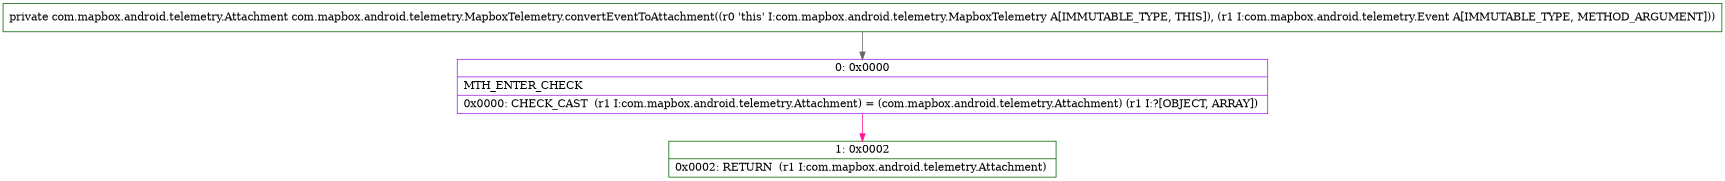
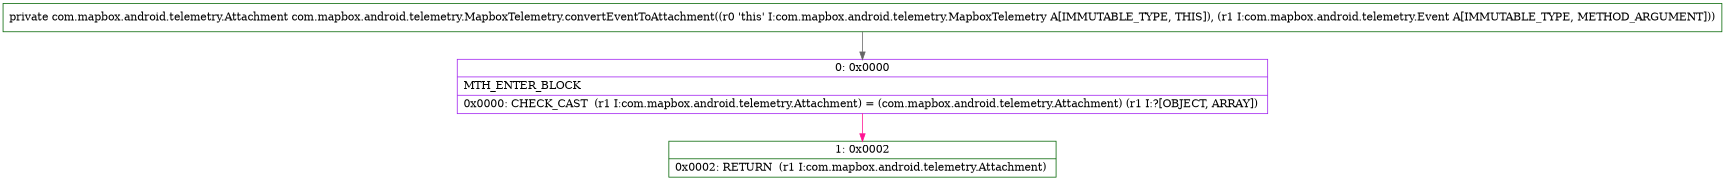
node "0: 0x0000": text "MTH_ENTER_CHECK" -> "MTH_ENTER_BLOCK"
